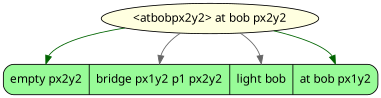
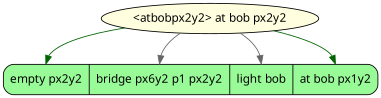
node "empty px2y2": text "bridge px1y2 p1 px2y2" -> "bridge px6y2 p1 px2y2"
